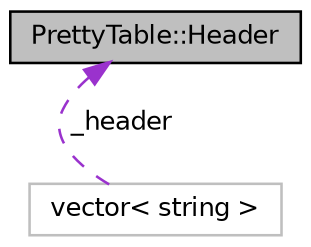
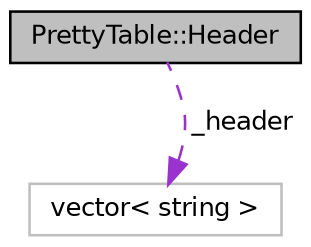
edge "vector< string >" -> "PrettyTable::Header": reversed
